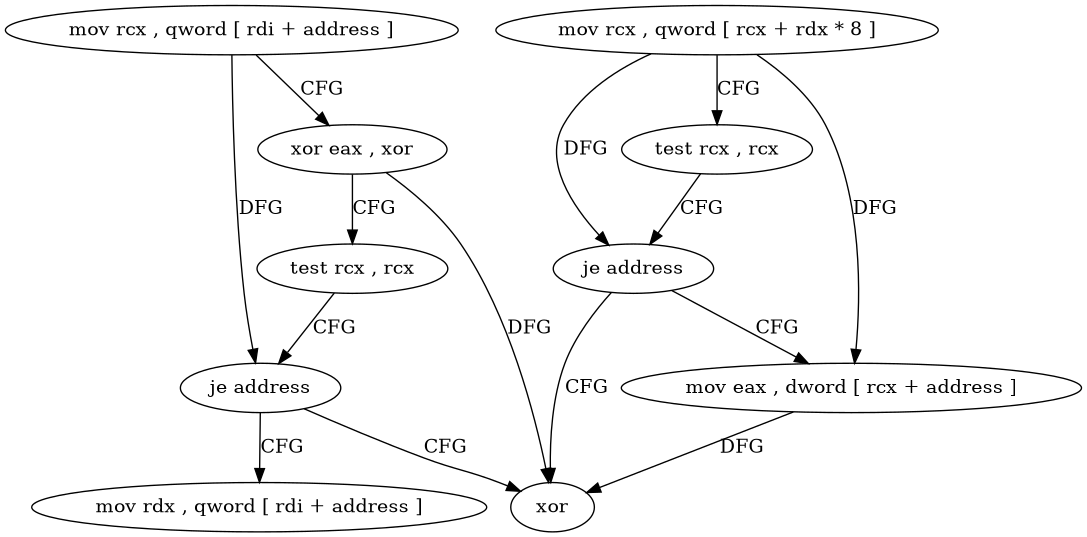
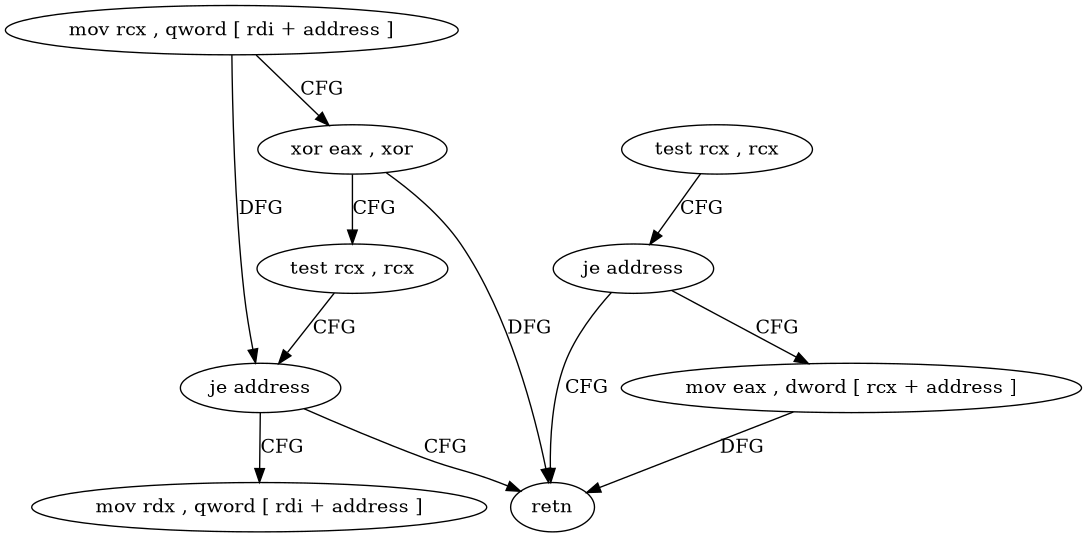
node "mov rcx , qword [ rcx + rdx * 8 ]": removed
node "xor": label "xor" -> "retn"
